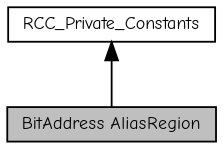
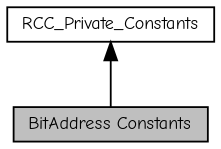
node "BitAddress AliasRegion": label "BitAddress AliasRegion" -> "BitAddress Constants"
